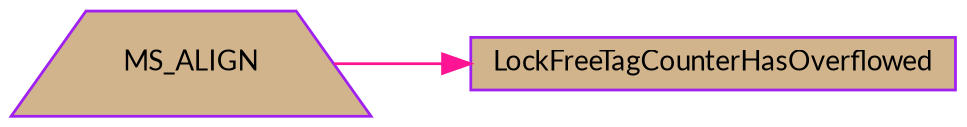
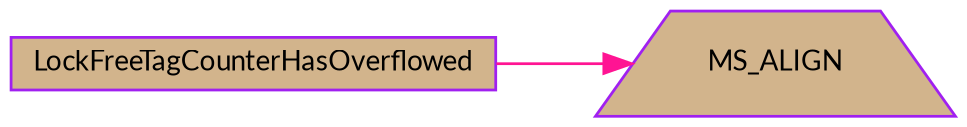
edge "MS_ALIGN" -> "LockFreeTagCounterHasOverflowed": reversed
